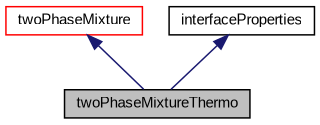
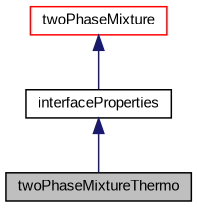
edge "twoPhaseMixtureThermo" -> "twoPhaseMixture": now "interfaceProperties" -> "twoPhaseMixture"
